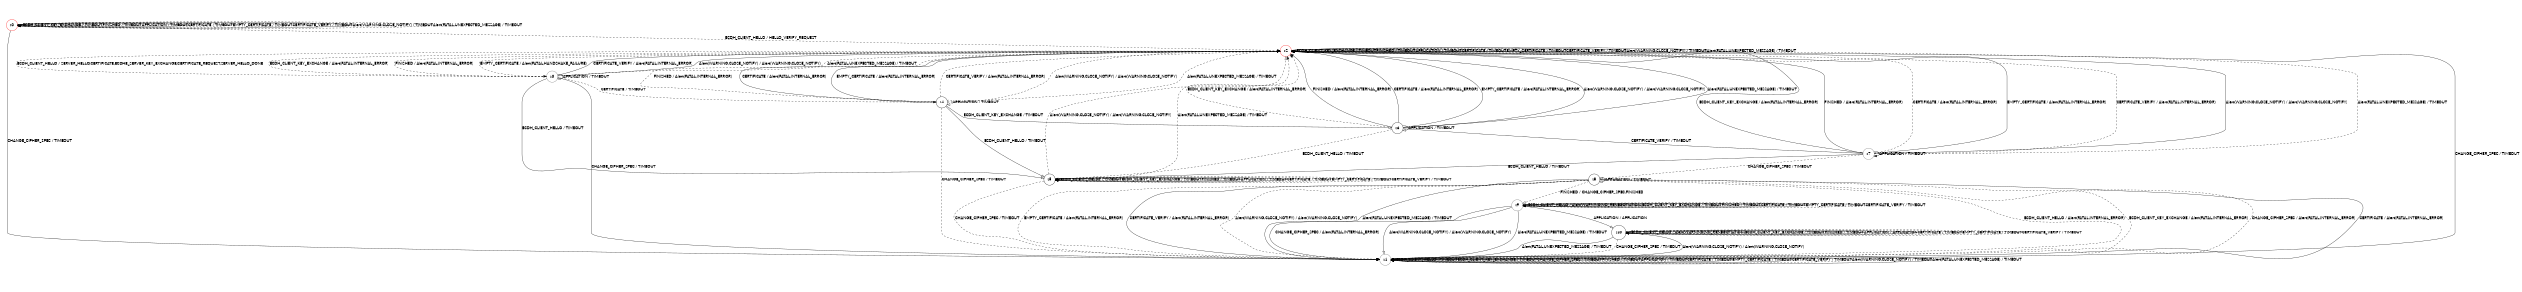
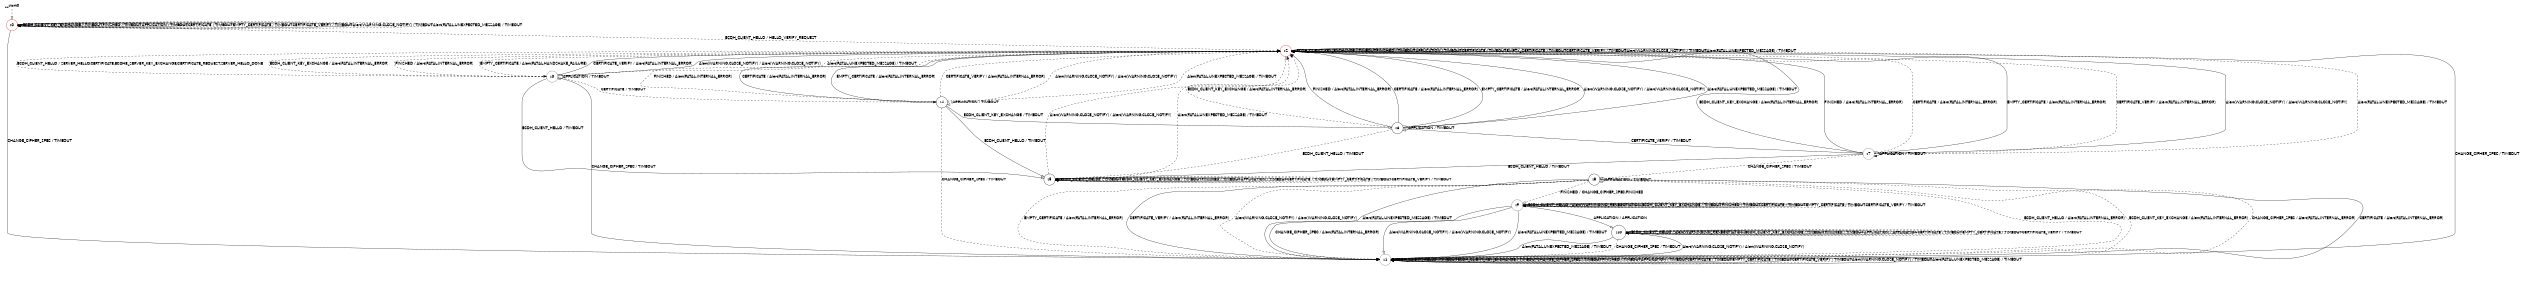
node "__start0": added
edge "s5" -> "s1": removed, label "CHANGE_CIPHER_SPEC / TIMEOUT"
